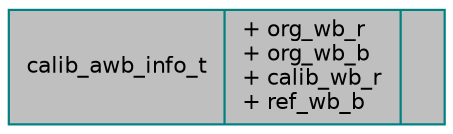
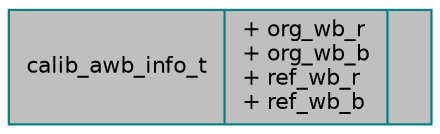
node "calib_awb_info_t": text "+ calib_wb_r" -> "+ ref_wb_r"
